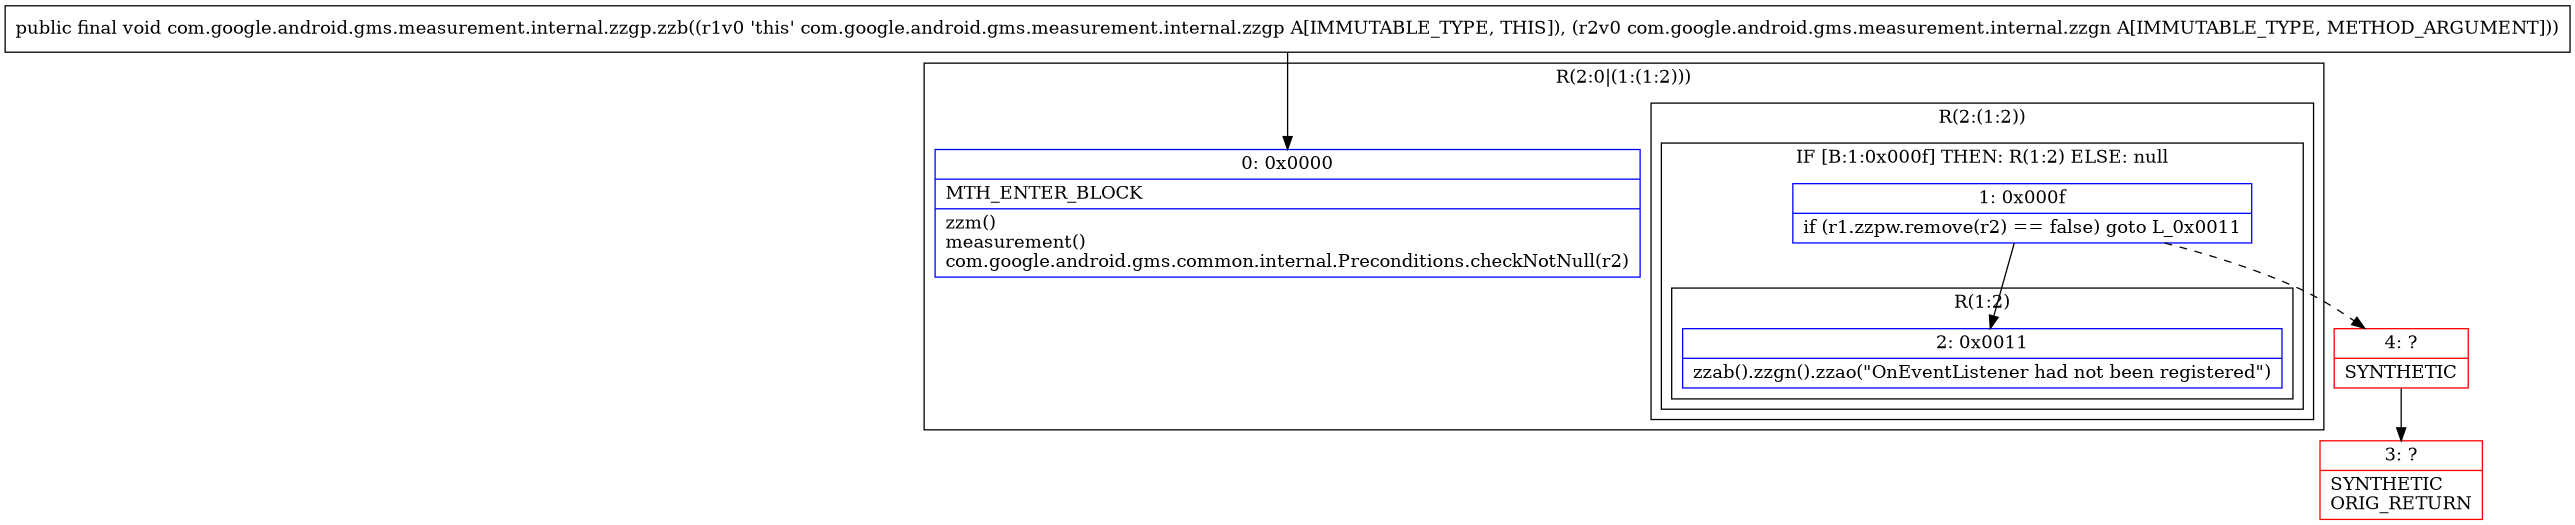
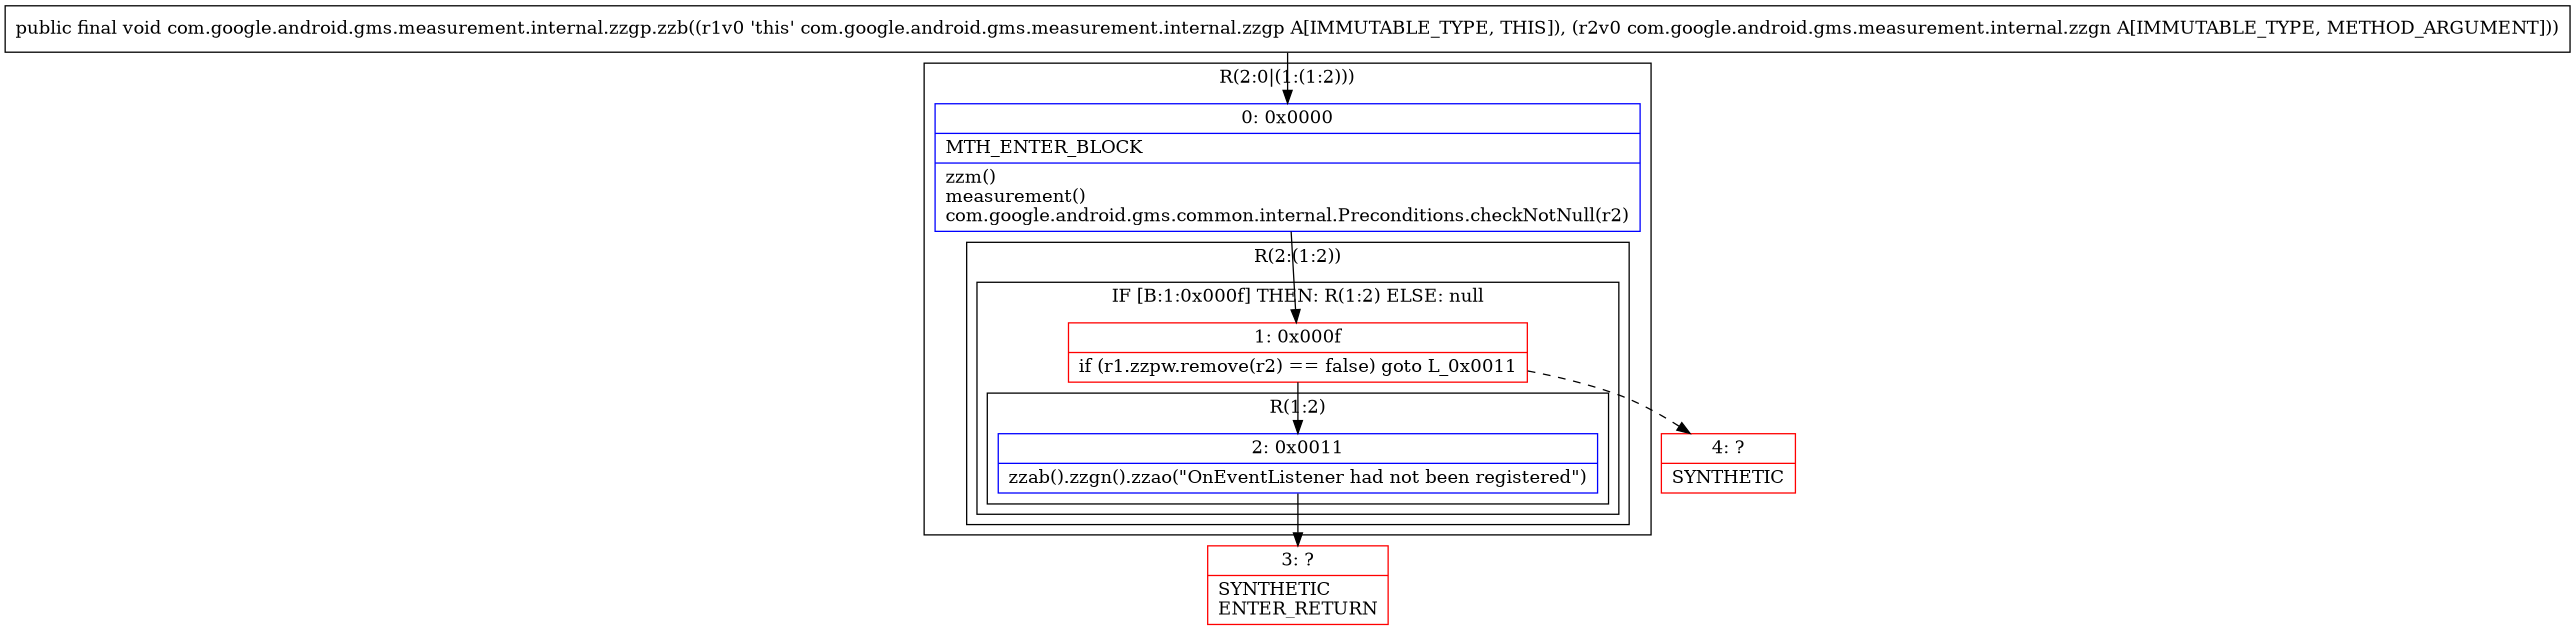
node "1: 0x000f": color blue -> red
edge "0: 0x0000" -> "1: 0x000f": added
edge "4: ?" -> "3: ?": now "2: 0x0011" -> "3: ?"
node "3: ?": text "ORIG_RETURN" -> "ENTER_RETURN"
